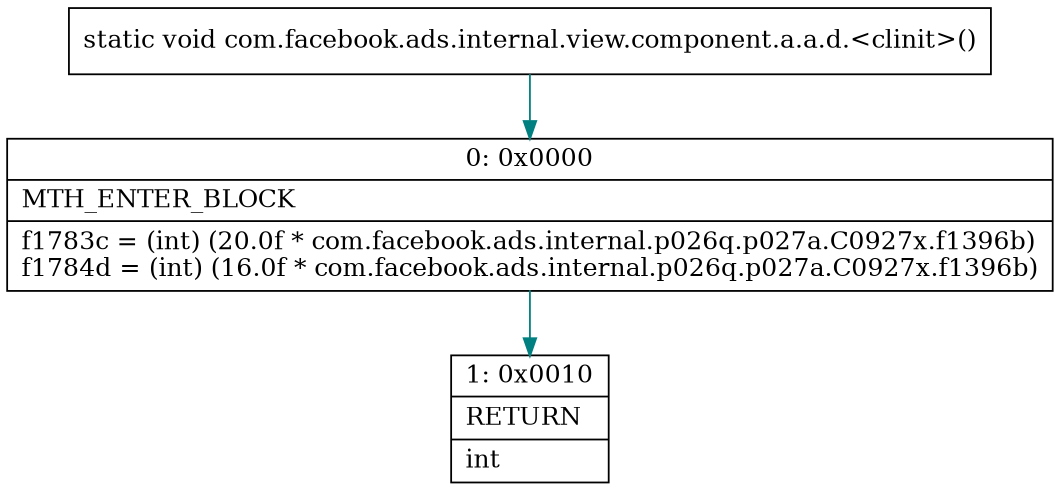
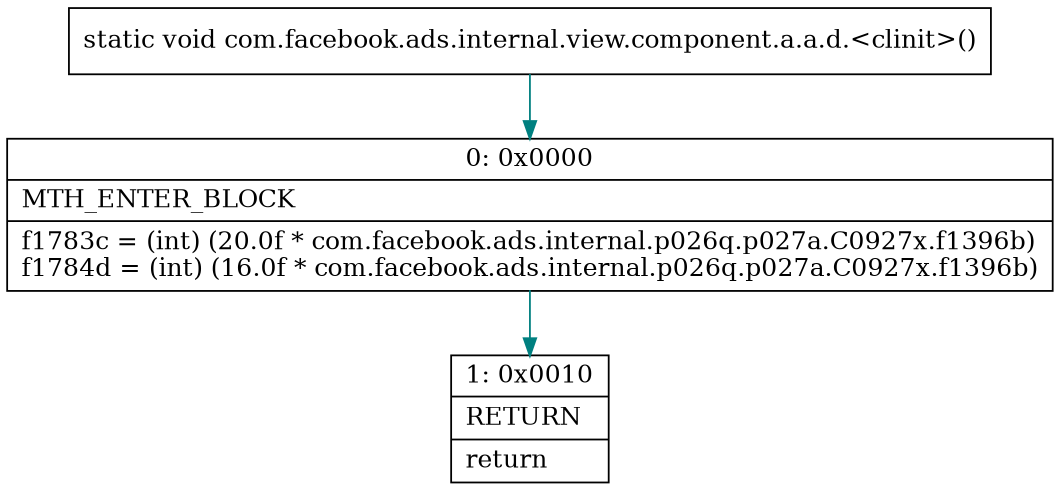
node "1: 0x0010": text "int" -> "return"
